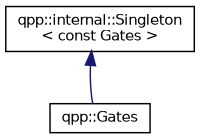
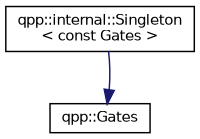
edge "qpp::Gates" -> "qpp::internal::Singleton < const Gates >": reversed
